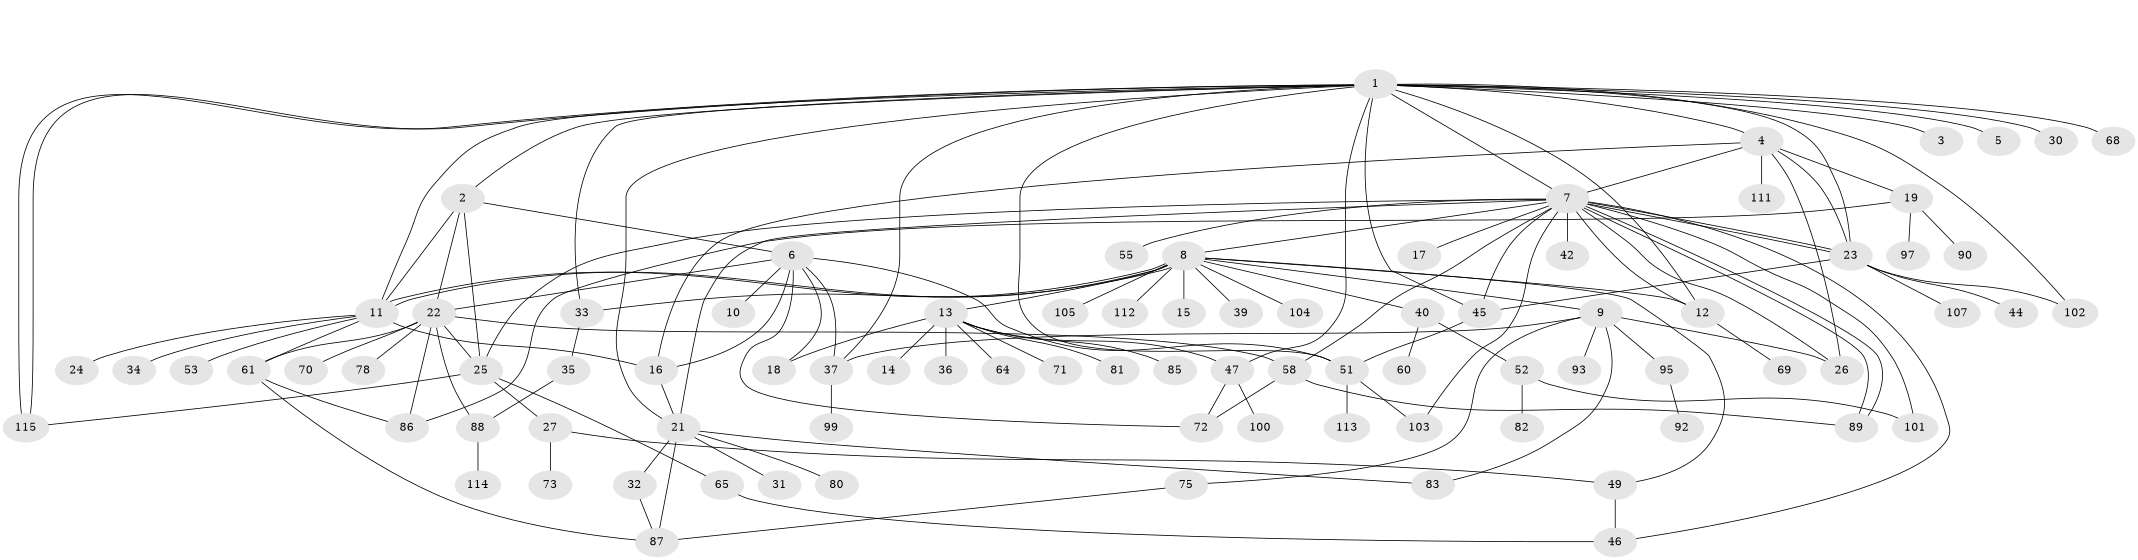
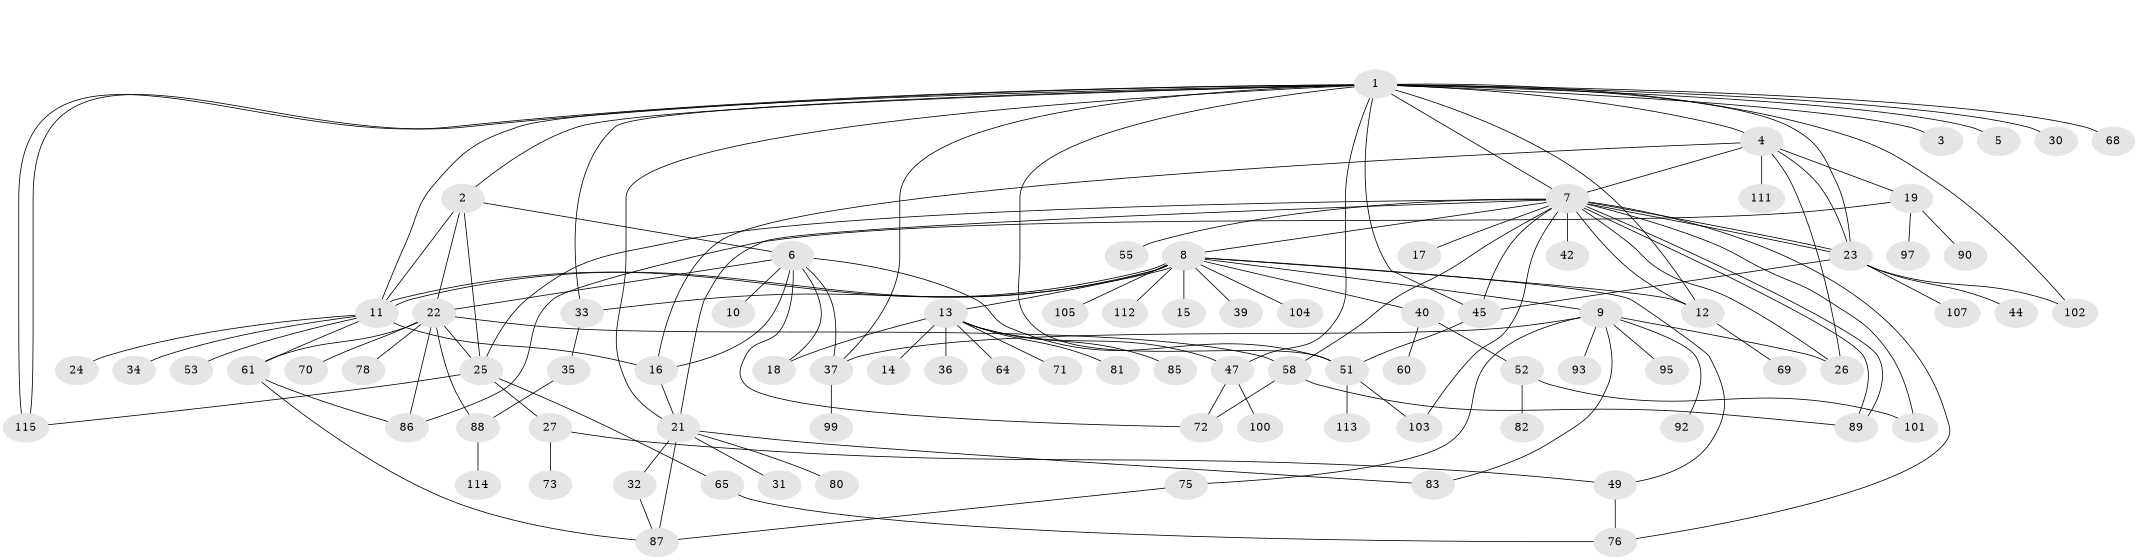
edge "95" -- "92": now "9" -- "92"
node "46": label "46" -> "76"
